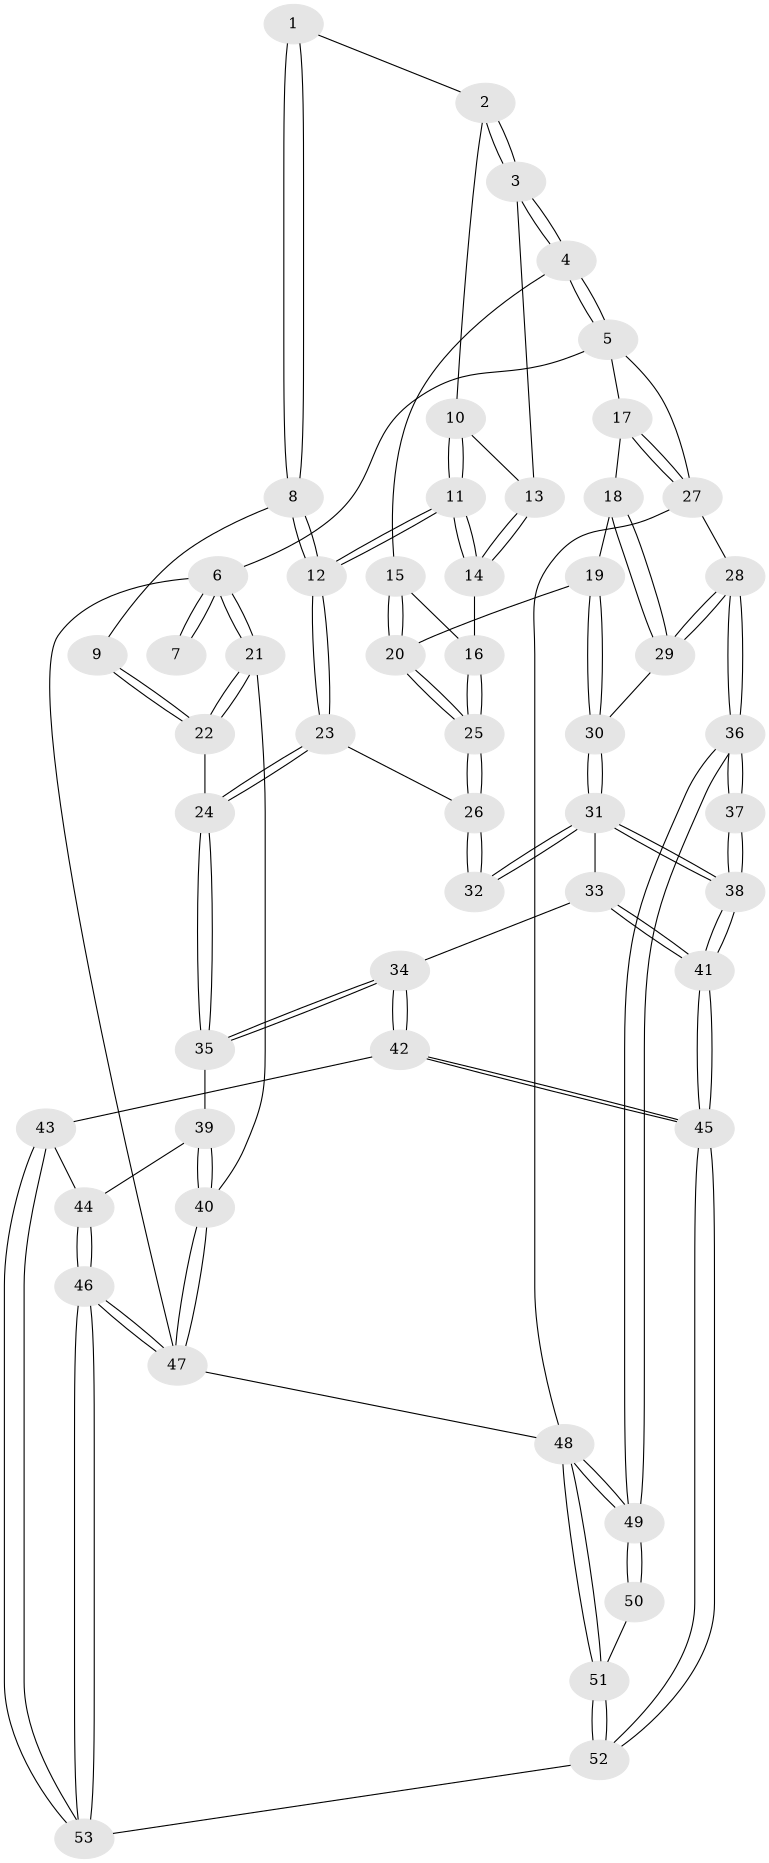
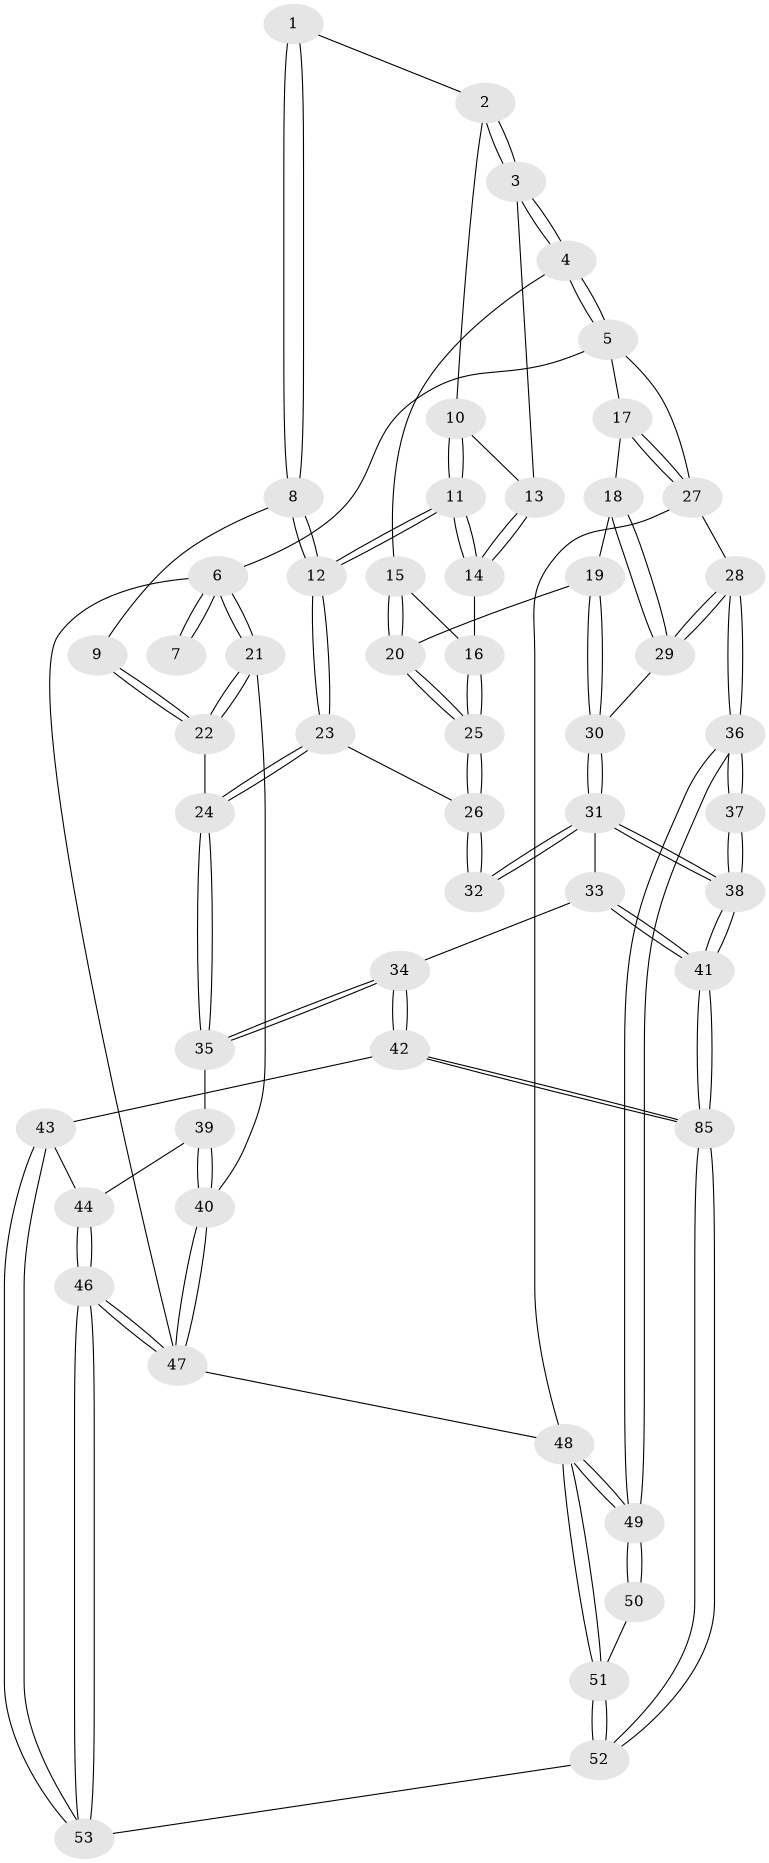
node "45": label "45" -> "85"
